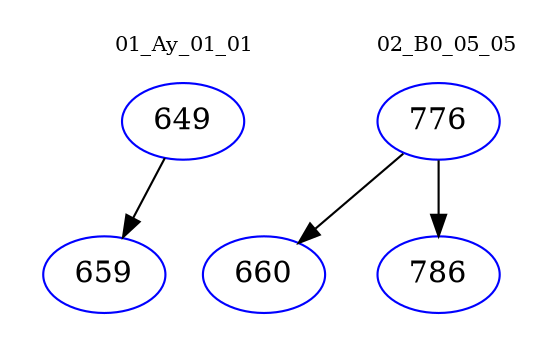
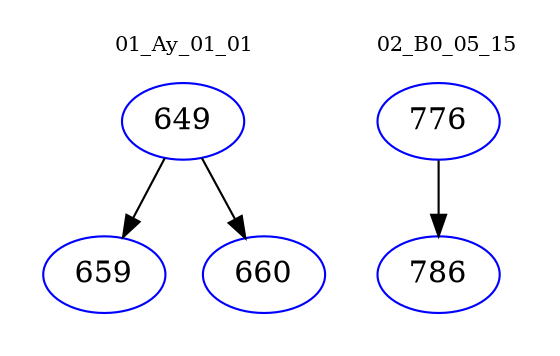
cluster "02_B0_05_05": label "02_B0_05_05" -> "02_B0_05_15"
edge "776" -> "660": now "649" -> "660"
